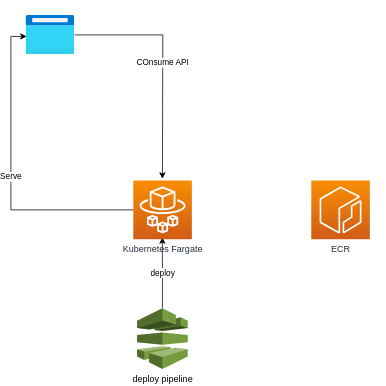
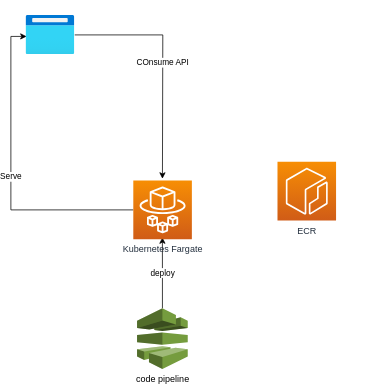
node "ECR": moved (340, 210) -> (306, 191)
node "deploy pipeline": label "deploy pipeline" -> "code pipeline"
